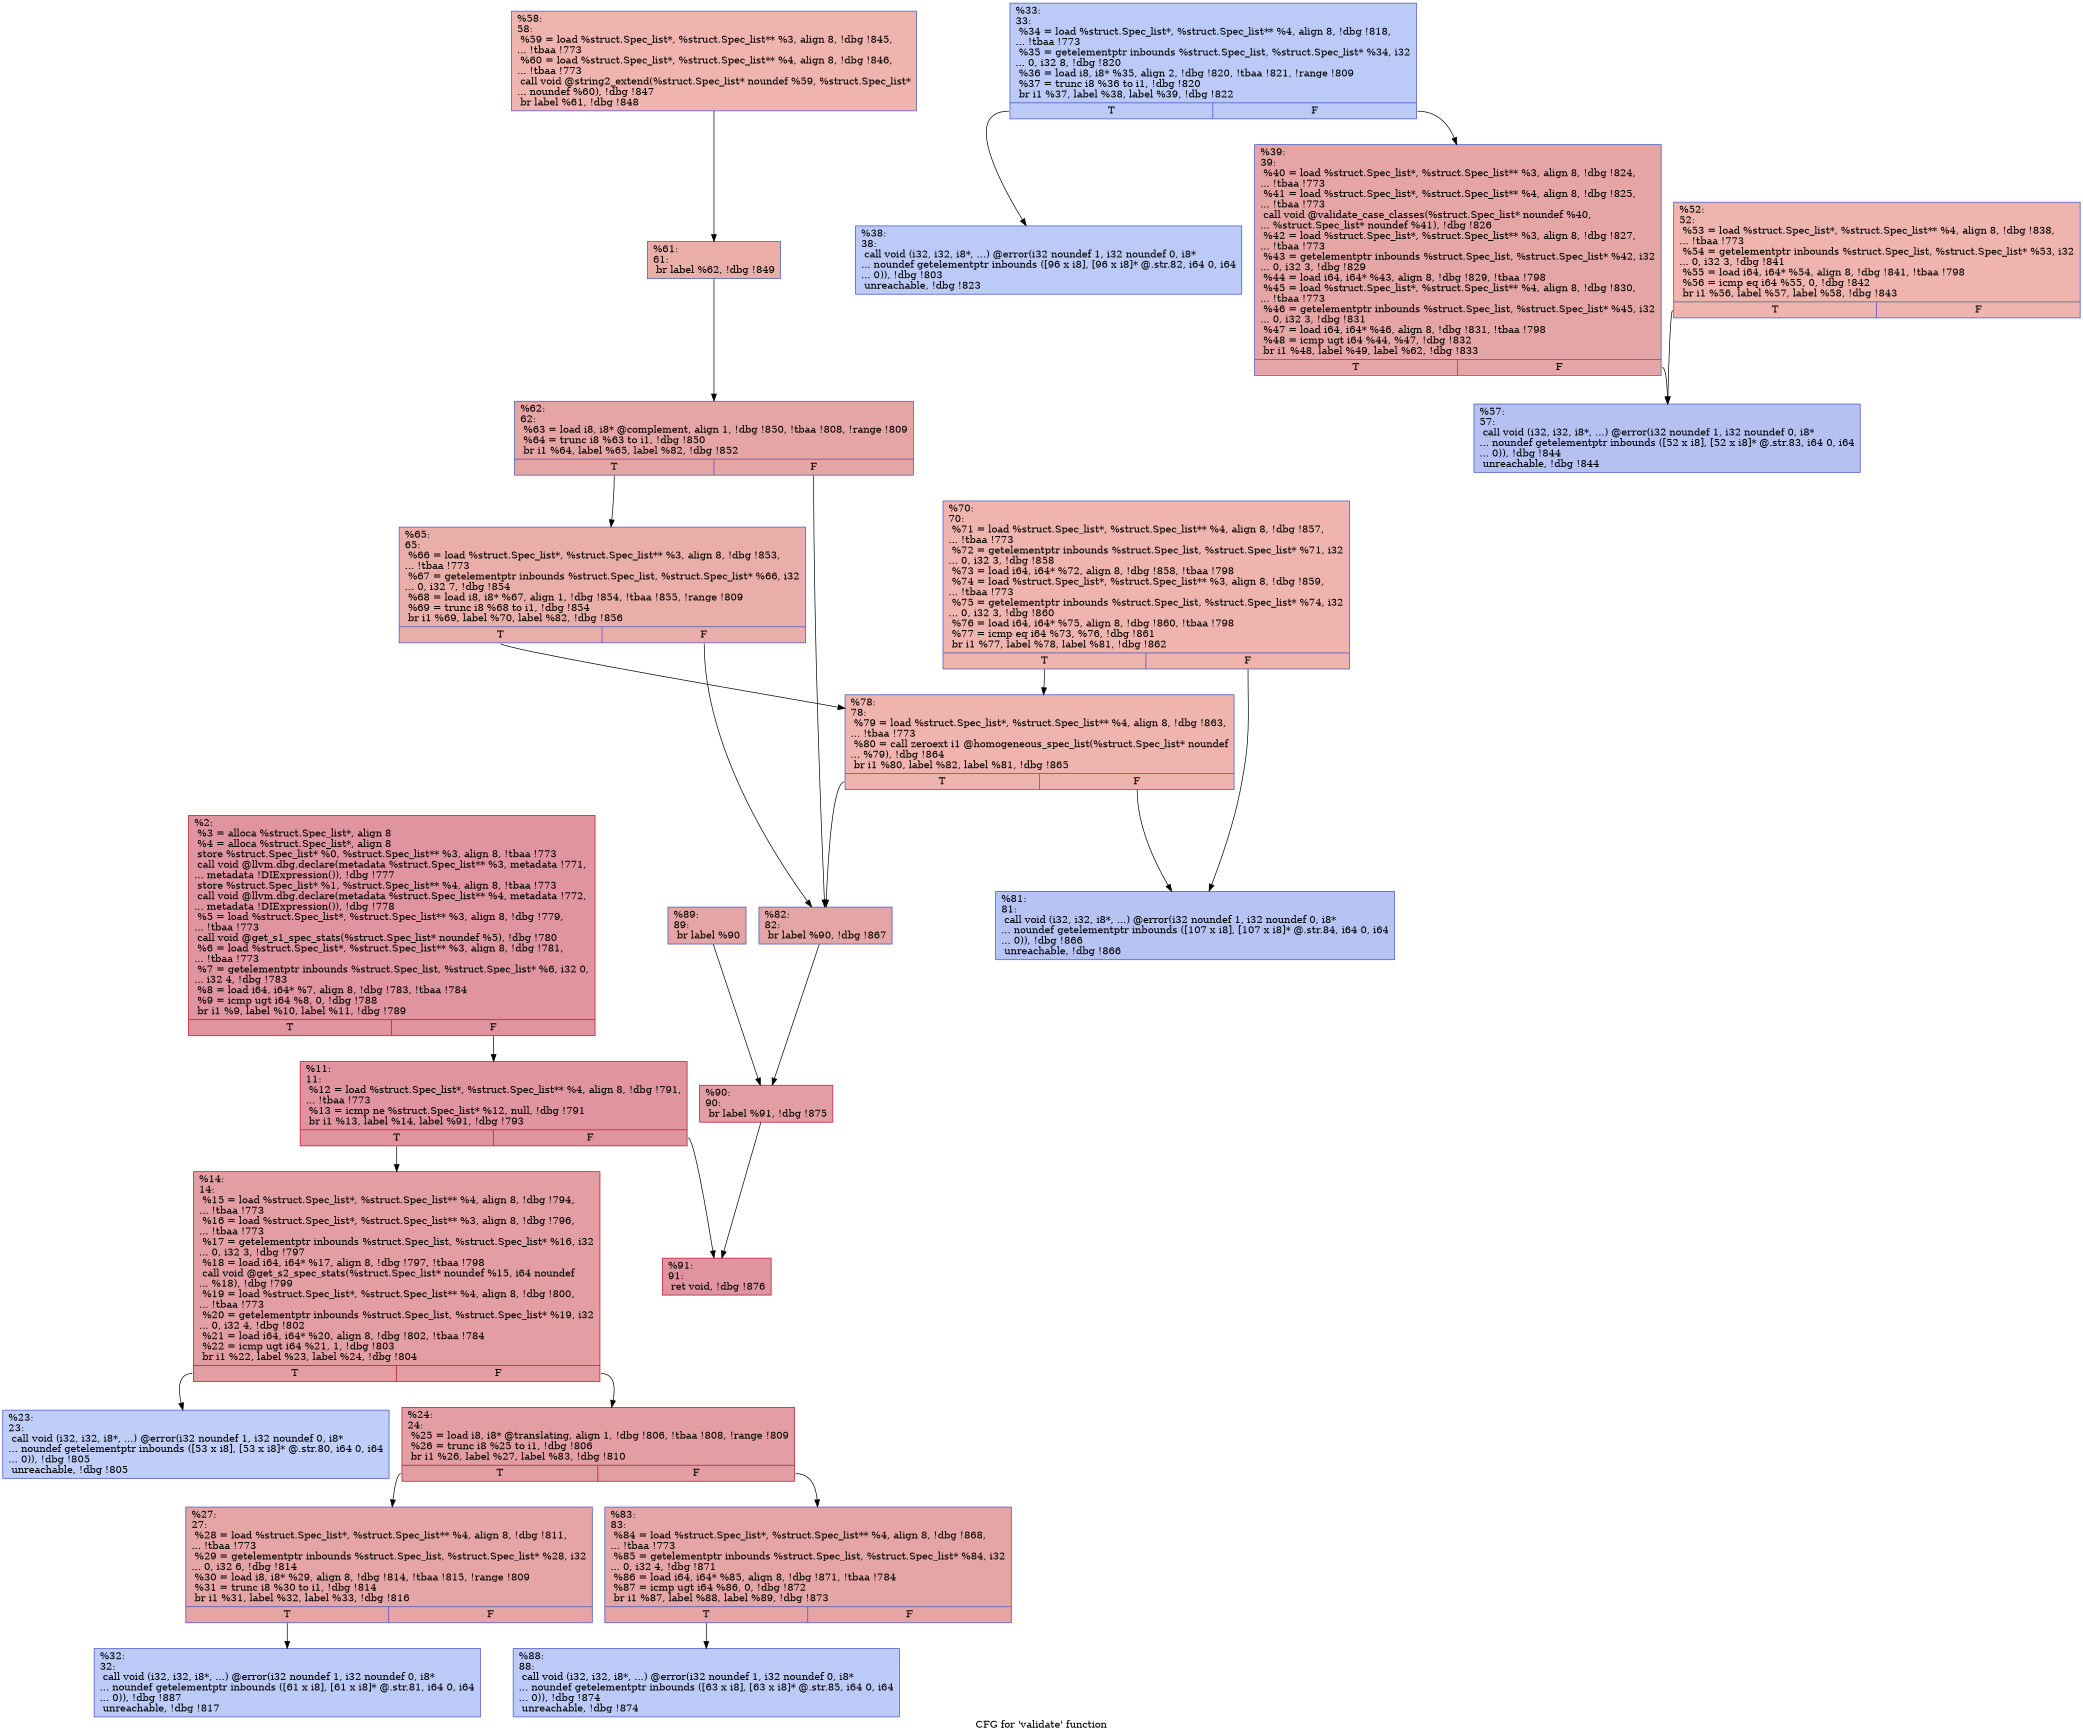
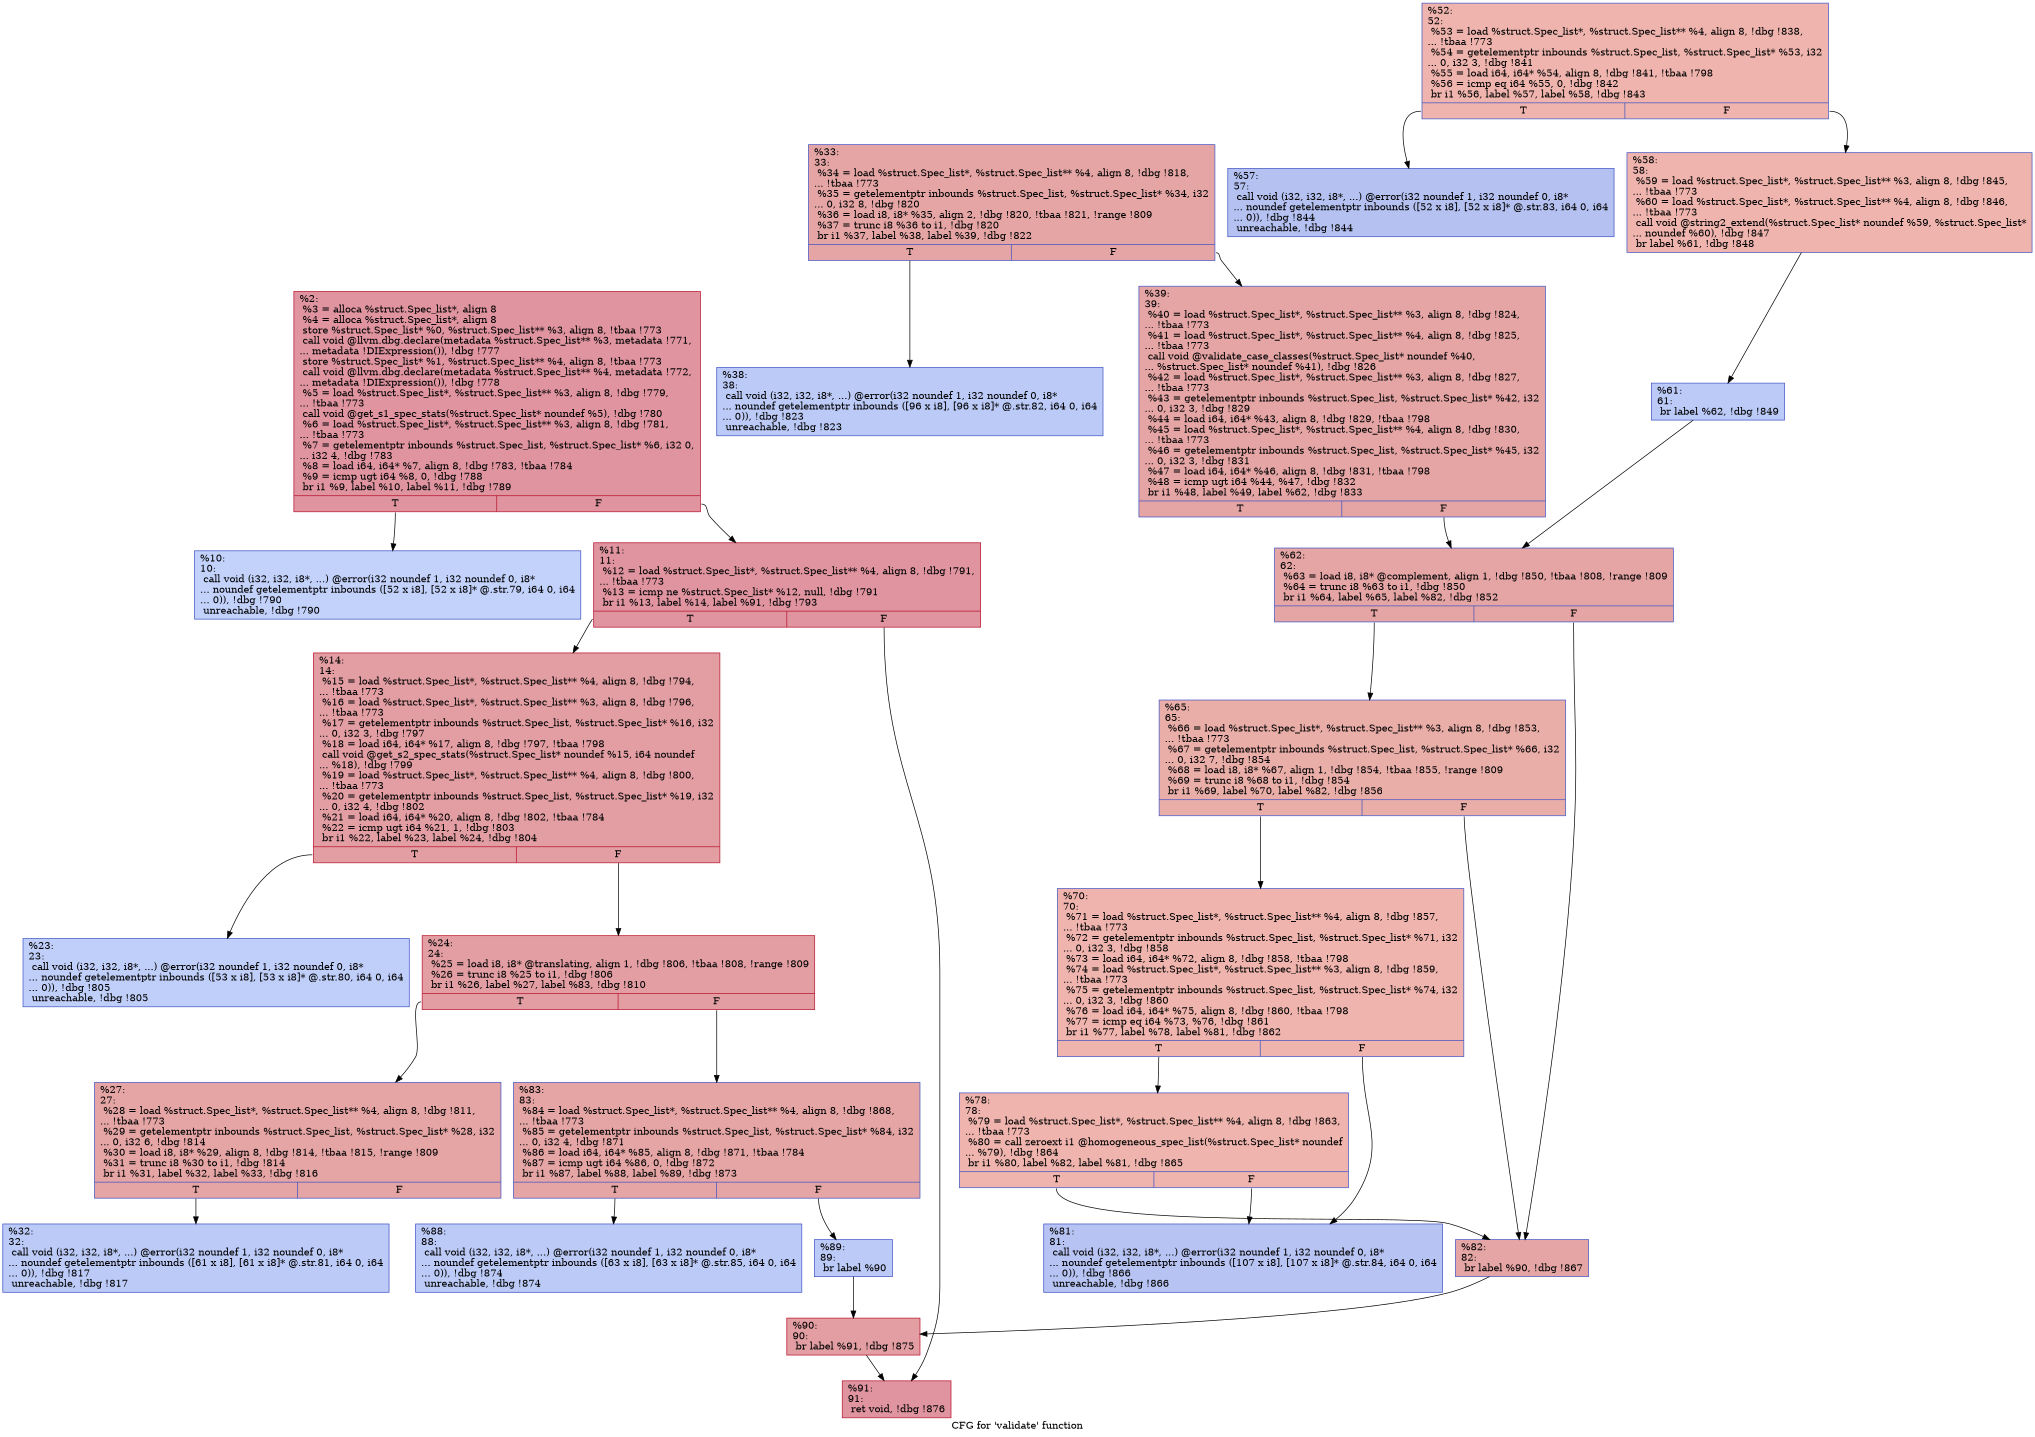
node "%33:": fillcolor #6687ed70 -> #c5333470
edge "%52:" -> "%58:": added
node "%61:": fillcolor #d0473d70 -> #6687ed70
node "%38:": text "... 0)), !dbg !803" -> "... 0)), !dbg !823"
edge "%39:" -> "%57:": now "%39:" -> "%62:"
node "%10:": added
edge "%65:" -> "%78:": now "%65:" -> "%70:"
node "%89:": fillcolor #c5333470 -> #6687ed70
edge "%83:" -> "%89:": added
node "%32:": text "... 0)), !dbg !887" -> "... 0)), !dbg !817"
